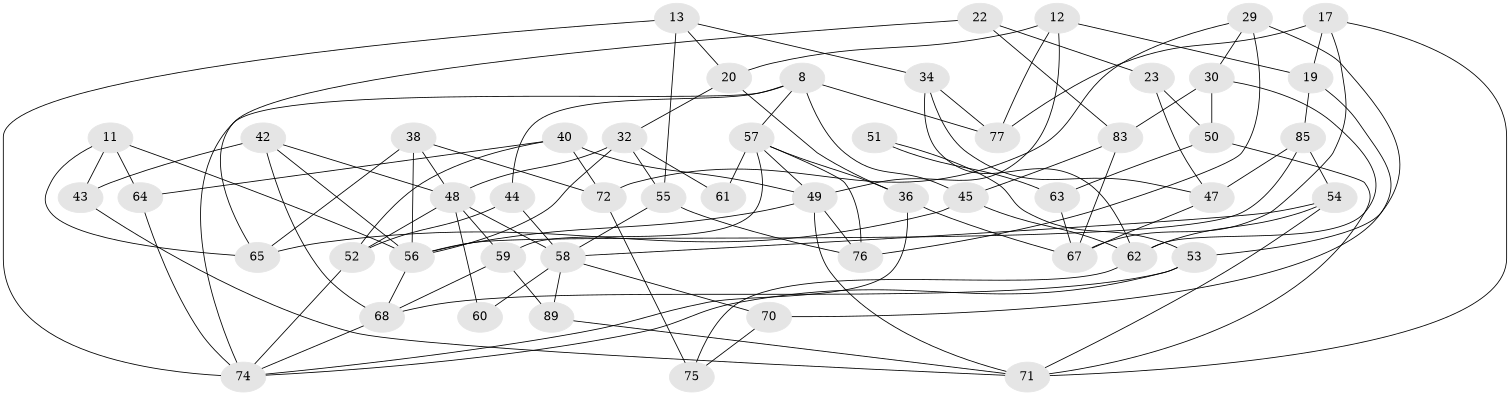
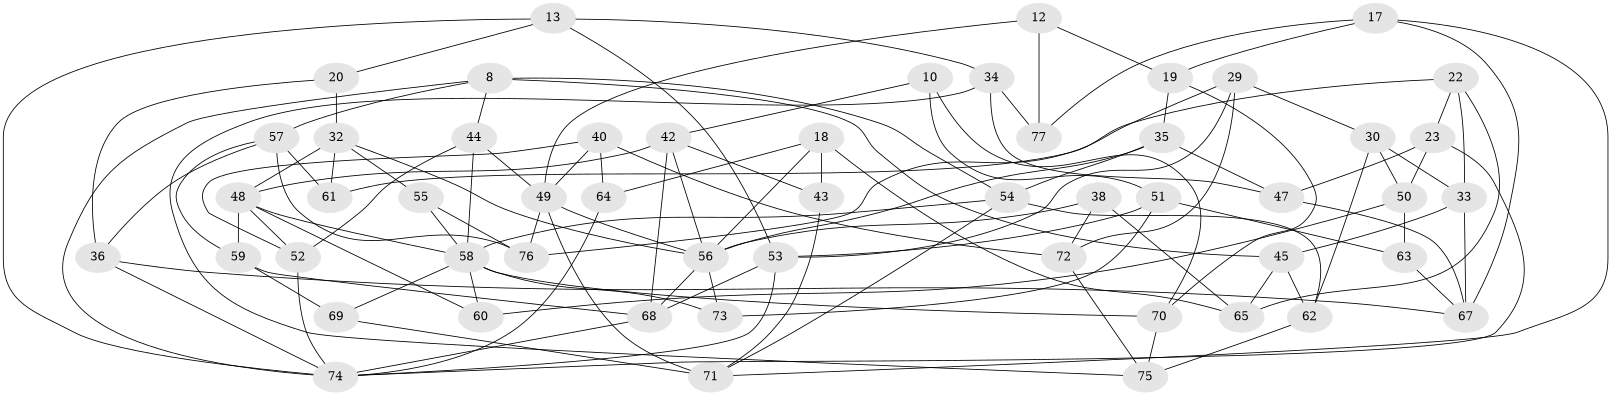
edge "12" -- "20": removed
node "10": added
edge "13" -- "55": now "13" -- "53"
edge "8" -- "77": now "8" -- "54"
node "11": label "11" -> "18"
node "83": label "83" -> "33"
node "85": label "85" -> "35"
edge "57" -- "49": now "44" -- "49"
edge "38" -- "48": removed
edge "34" -- "62": now "34" -- "75"
edge "22" -- "61": added
edge "50" -- "71": now "50" -- "60"
node "89": label "89" -> "69"
node "73": added
edge "23" -- "74": added
